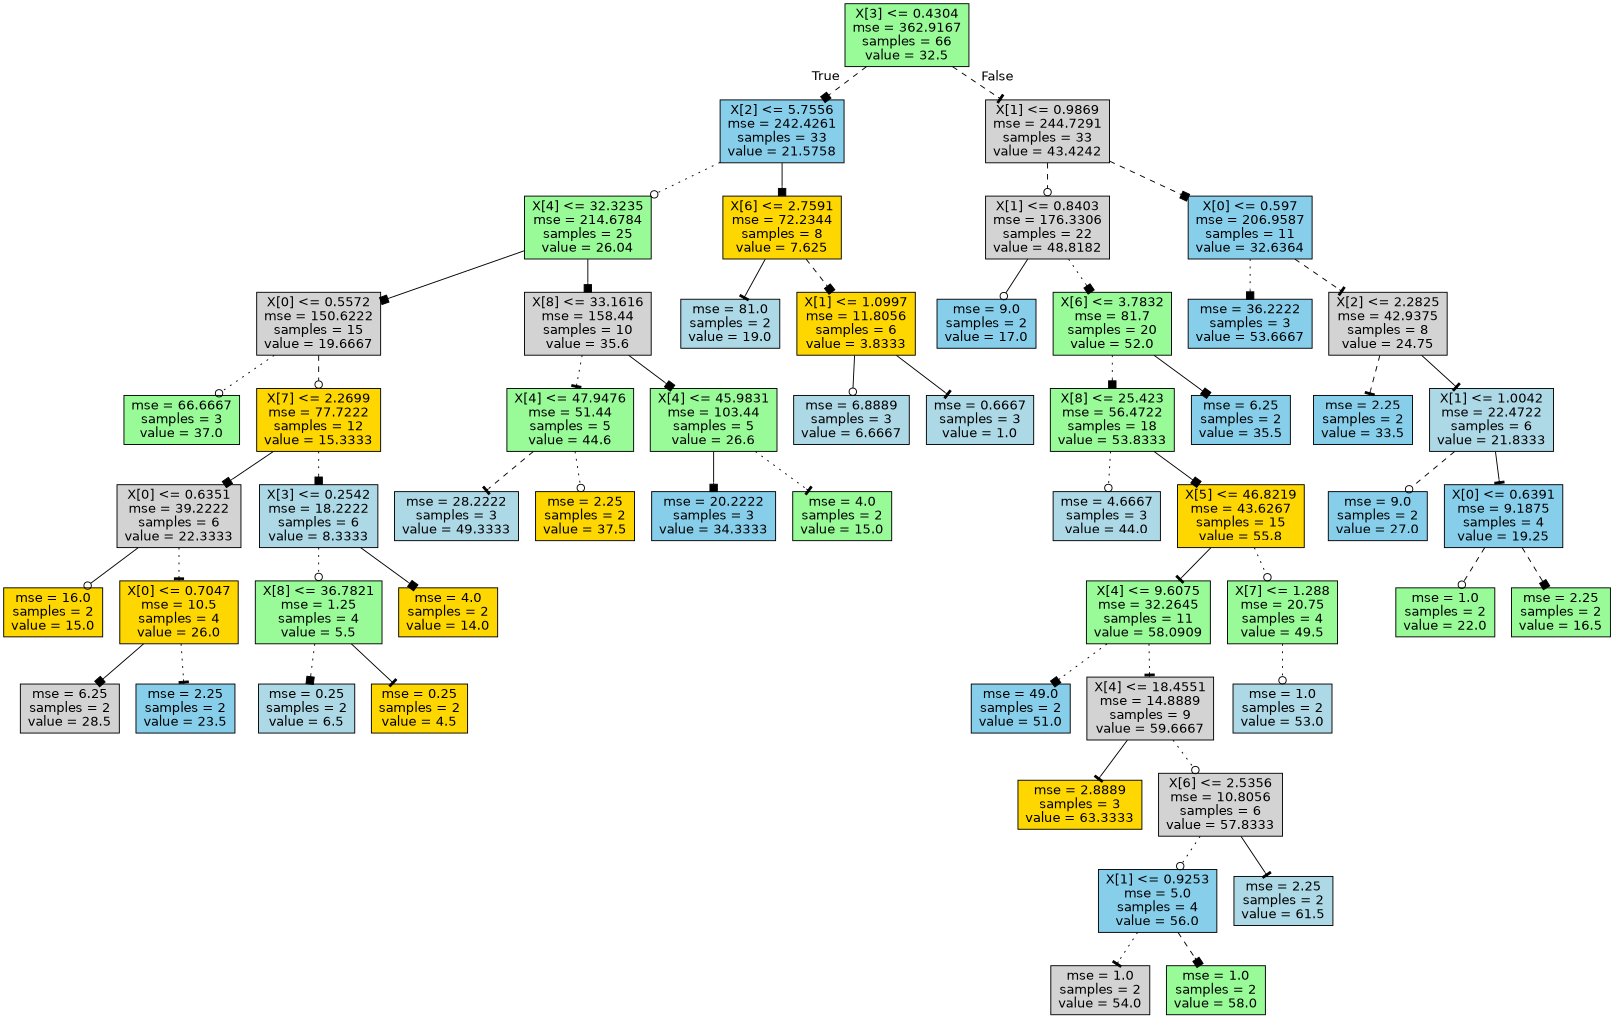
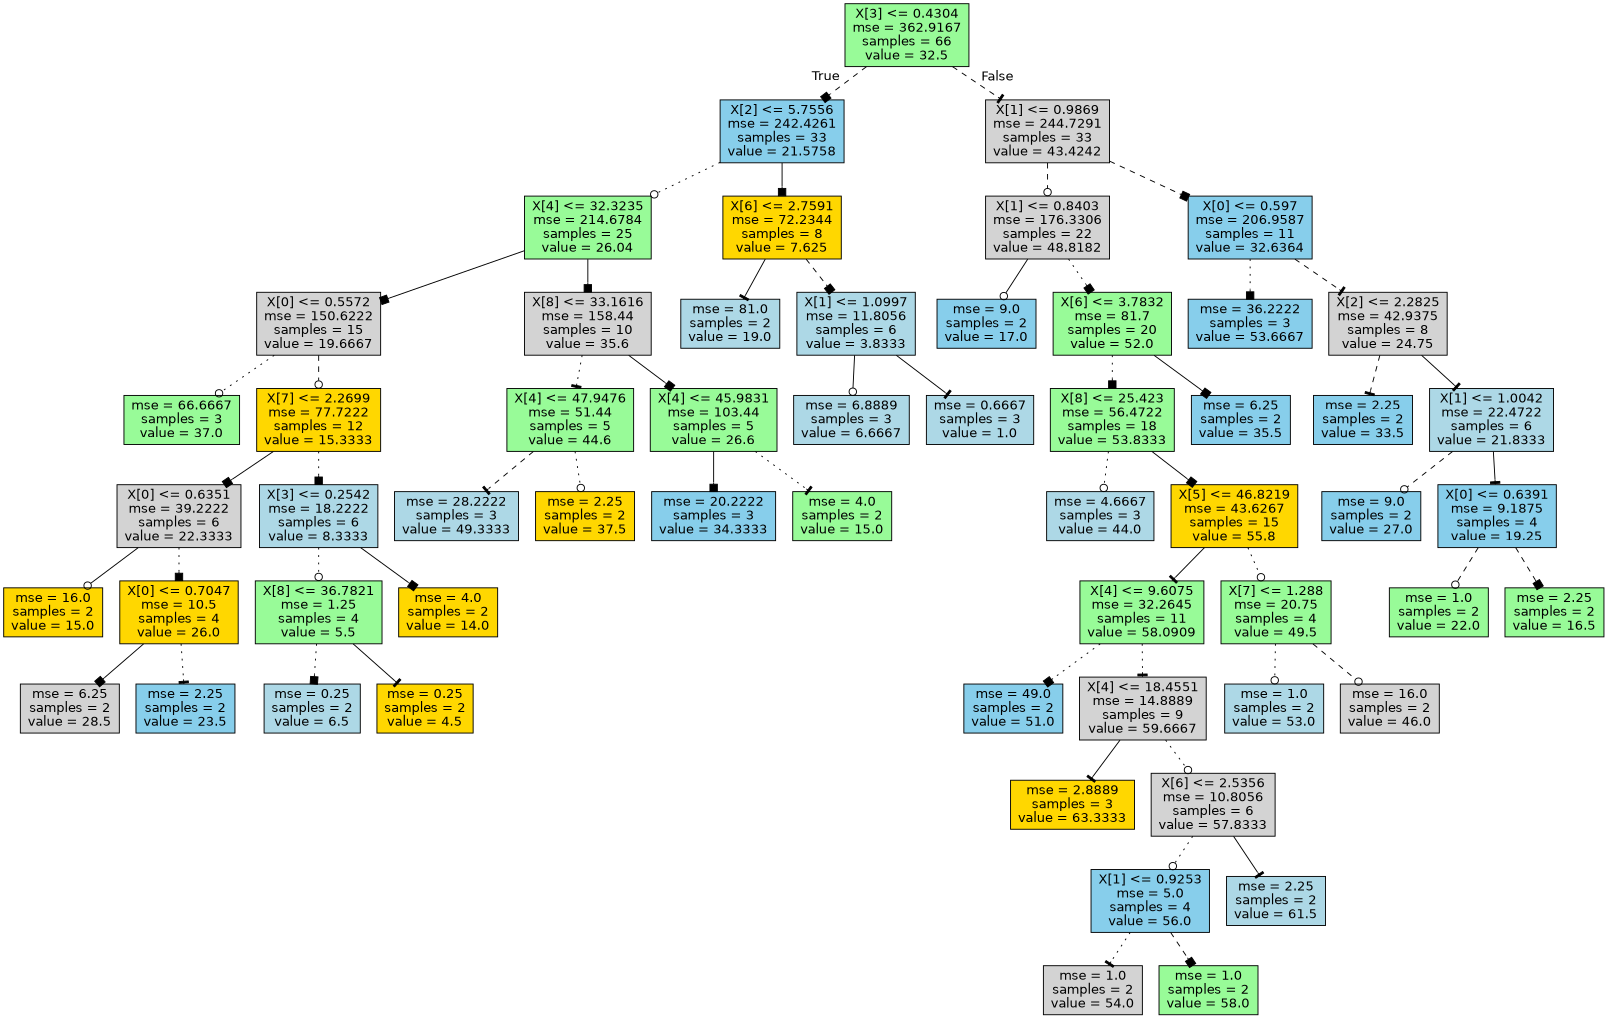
node "X[1] <= 1.0997 mse = 11.8056 samples = 6 value = 3.8333": fillcolor gold -> lightblue
edge "X[0] <= 0.6351 mse = 39.2222 samples = 6 value = 22.3333" -> "X[0] <= 0.7047 mse = 10.5 samples = 4 value = 26.0": arrowhead tee -> box
node "mse = 16.0 samples = 2 value = 46.0": added
